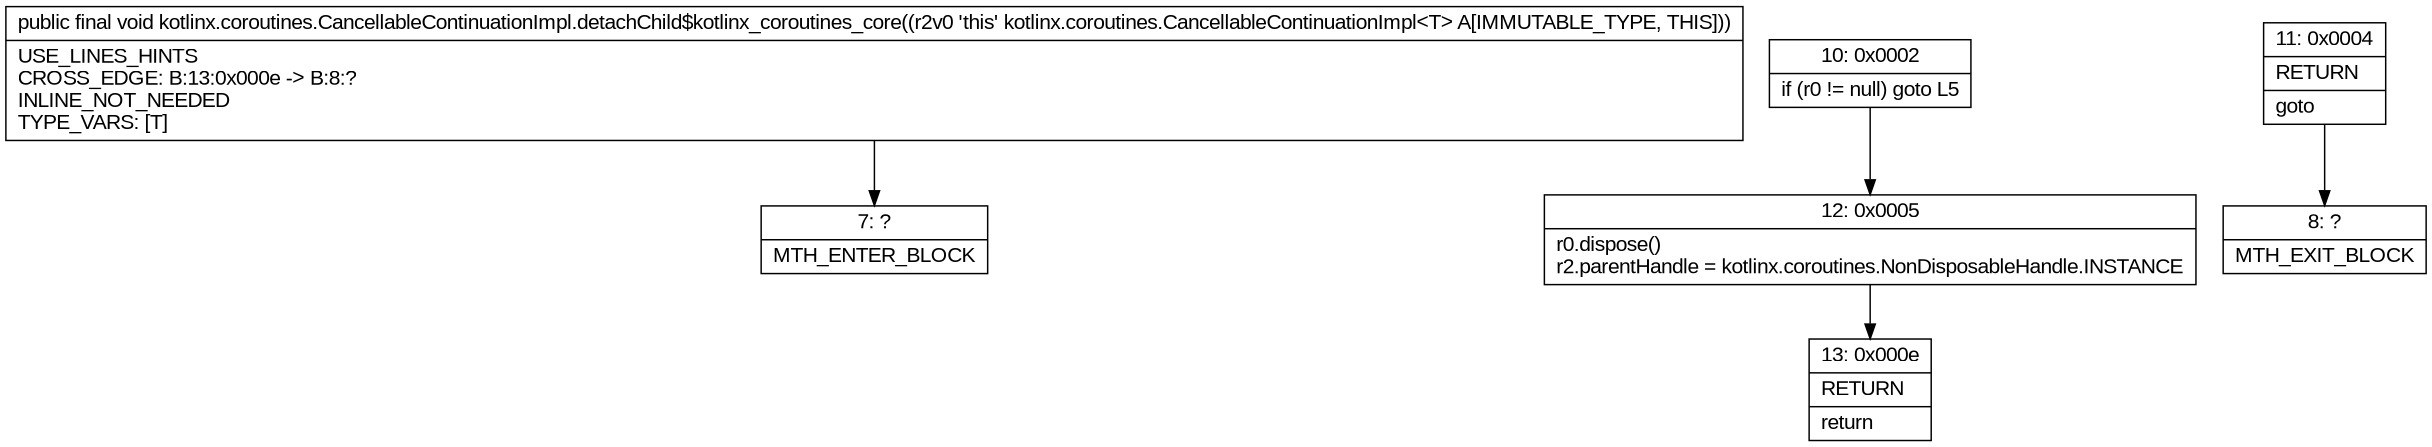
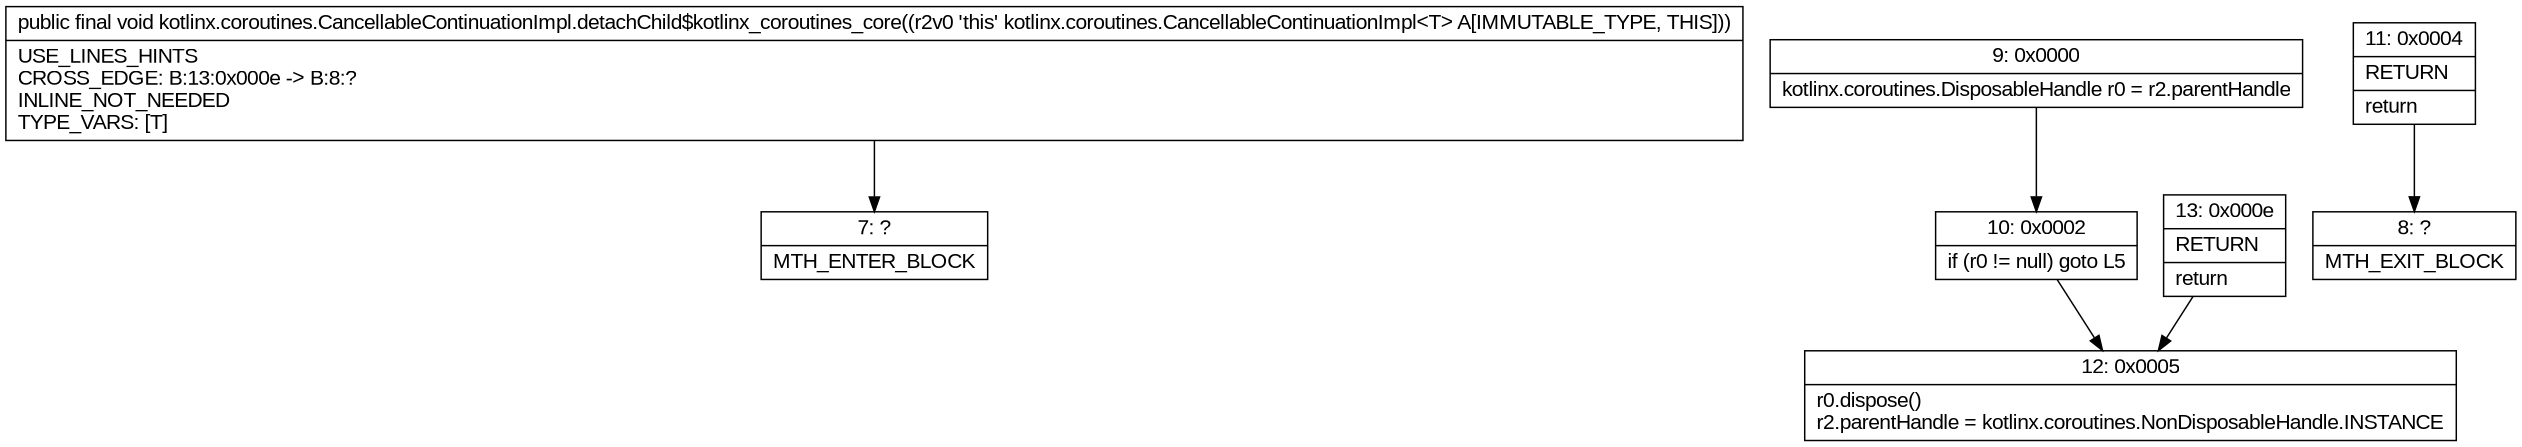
node "9: 0x0000": added
node "11: 0x0004": text "goto" -> "return"
edge "12: 0x0005" -> "13: 0x000e": reversed
